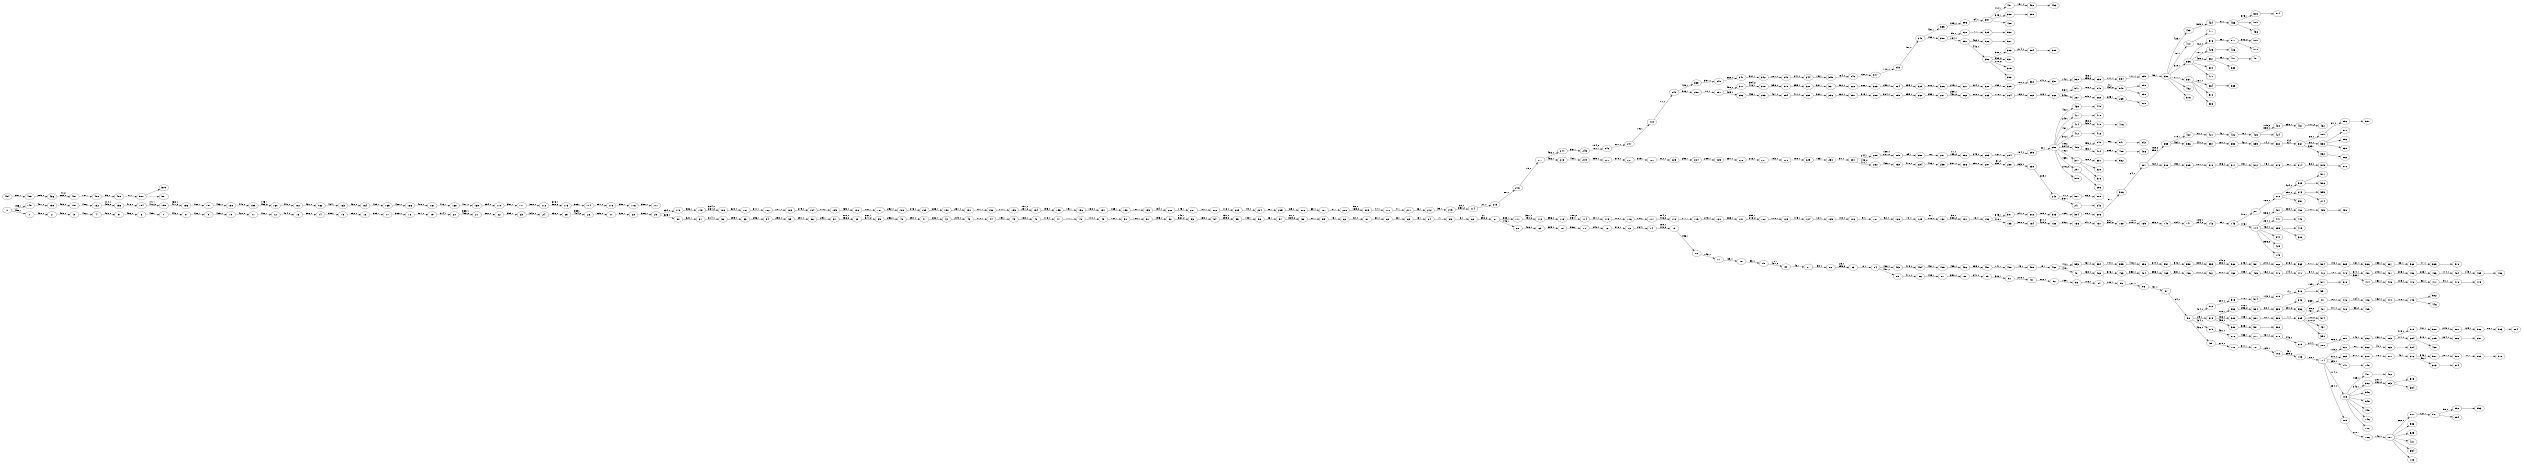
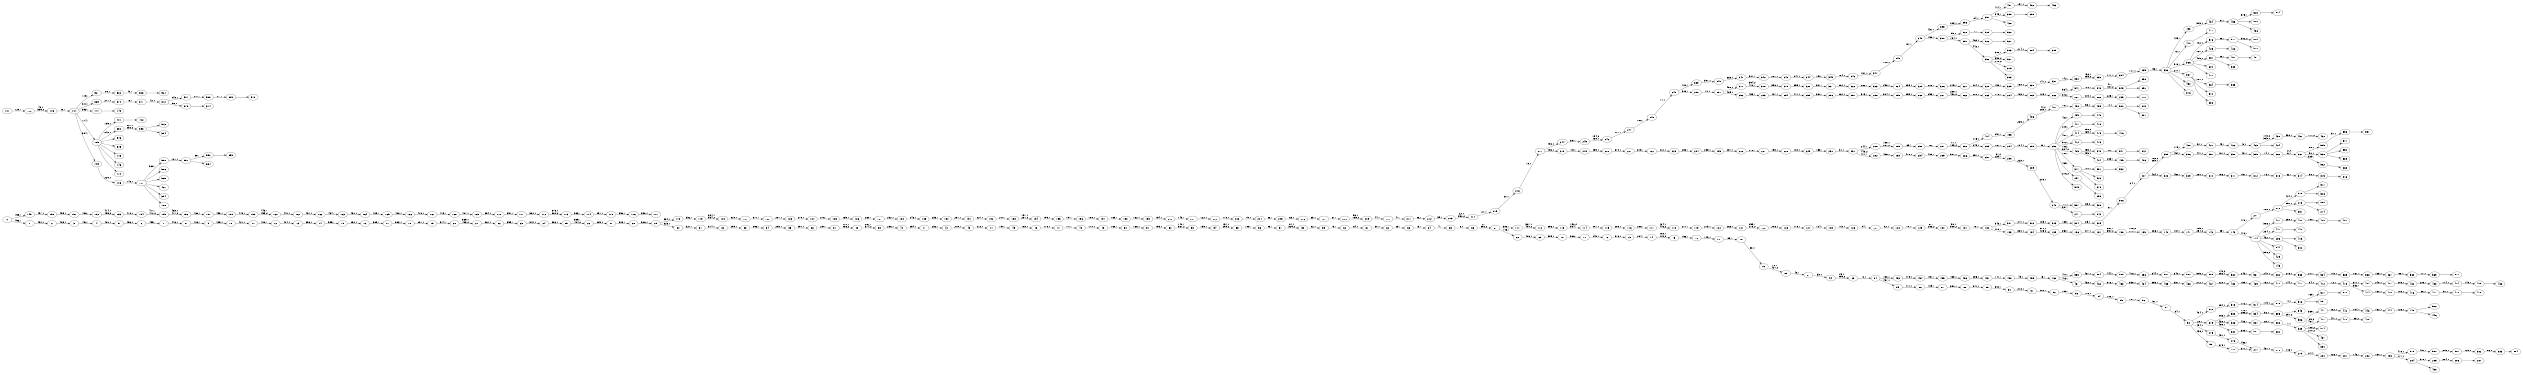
edge "292" -> "494": added, label "415,1"
edge "100" -> "101": now "100" -> "277"
